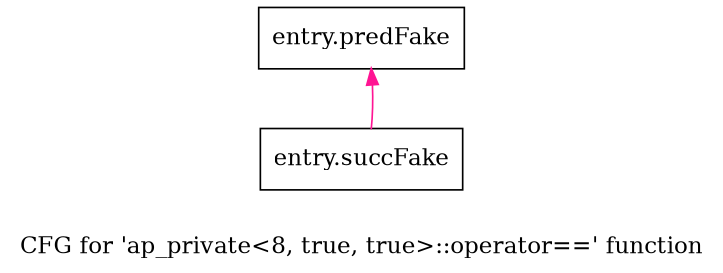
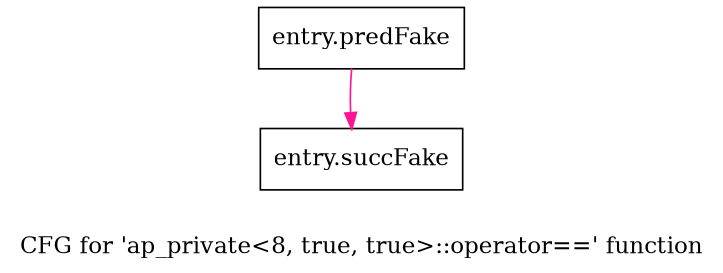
edge "entry.succFake" -> "entry.predFake": reversed
